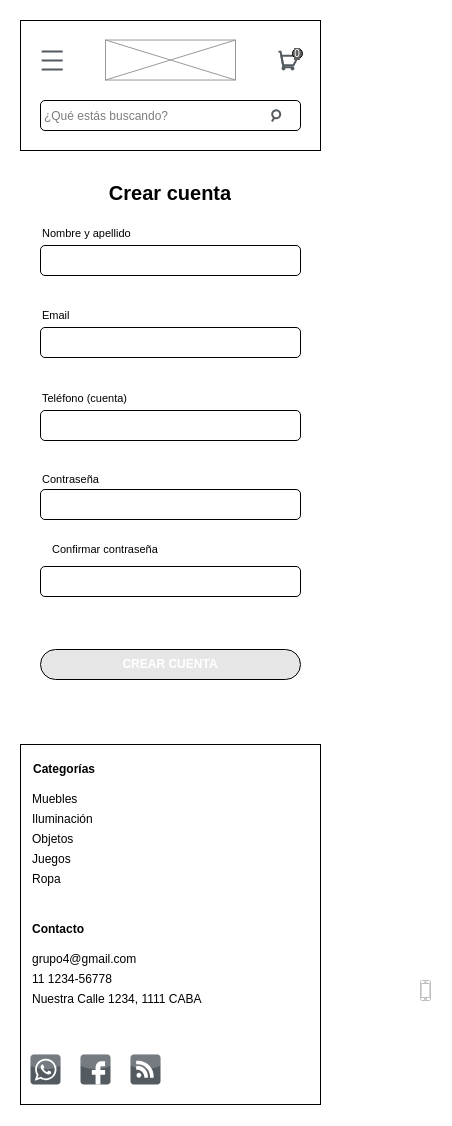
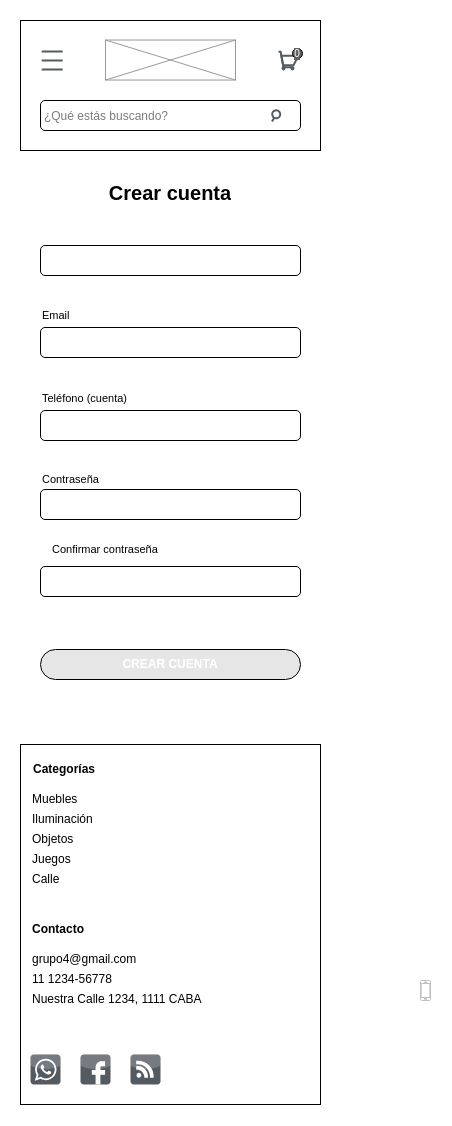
node "Nombre y apellido": removed
node "Ropa": label "Ropa" -> "Calle"
